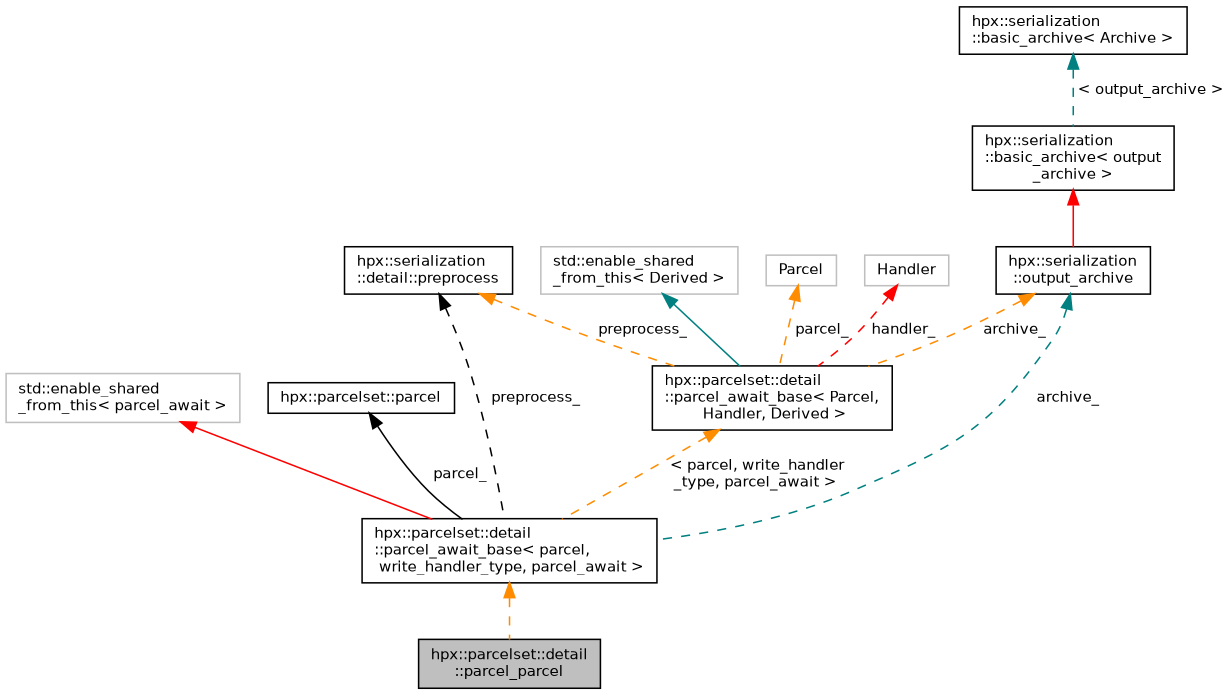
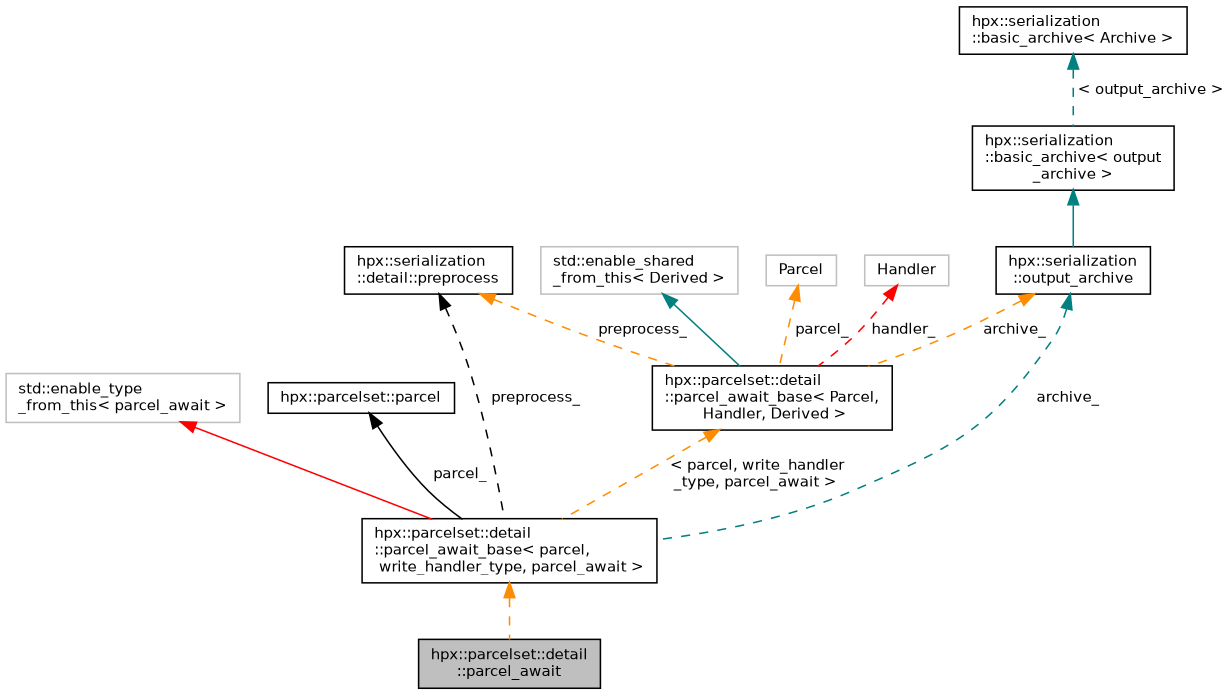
edge "hpx::serialization ::output_archive" -> "hpx::serialization ::basic_archive< output _archive >": color red -> teal
node "std::enable_shared _from_this< parcel_await >": label "std::enable_shared _from_this< parcel_await >" -> "std::enable_type _from_this< parcel_await >"
node "hpx::parcelset::detail ::parcel_parcel": label "hpx::parcelset::detail ::parcel_parcel" -> "hpx::parcelset::detail ::parcel_await"
